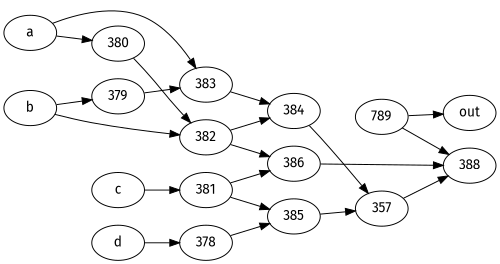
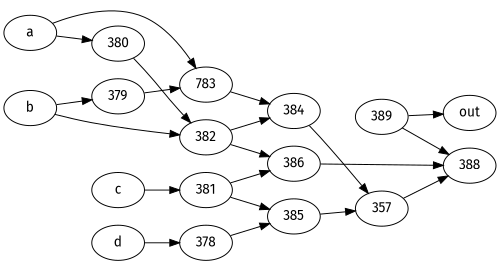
node "383": label "383" -> "783"
node "789": label "789" -> "389"
